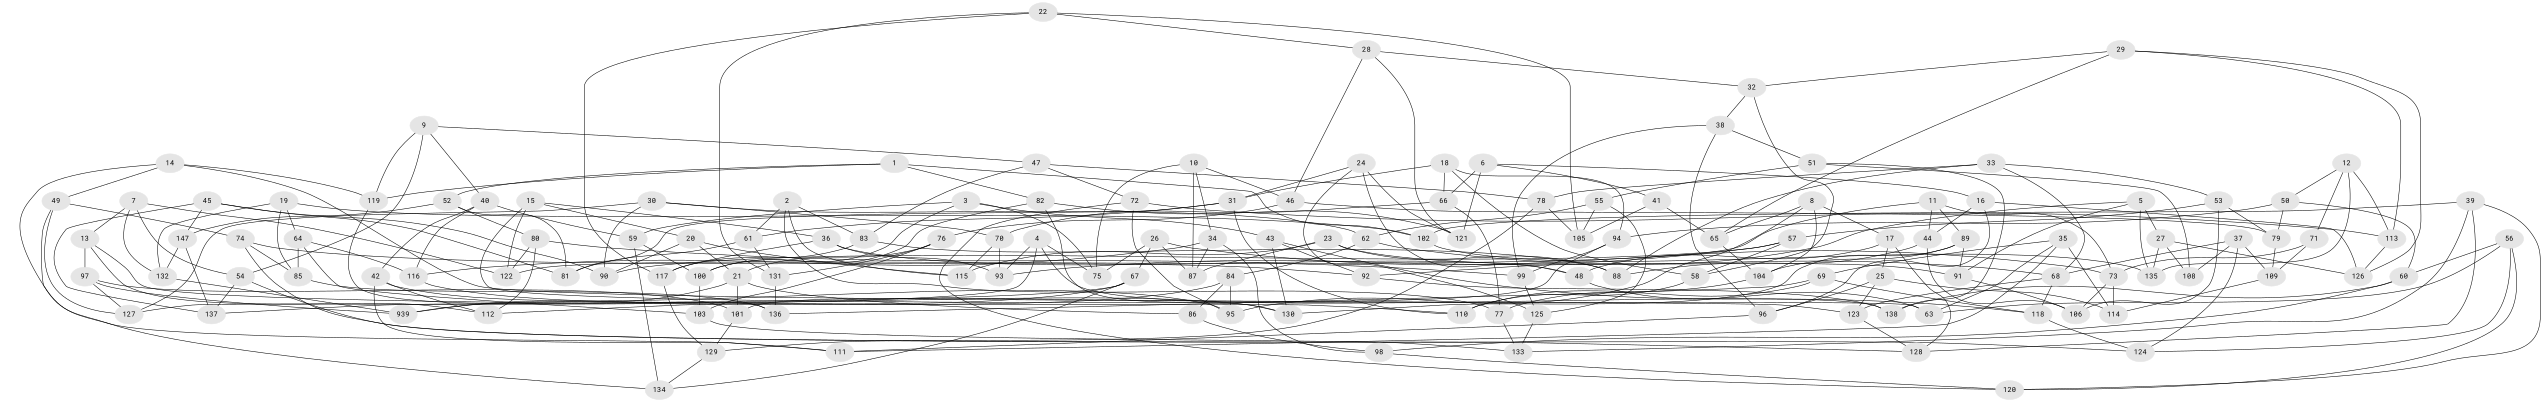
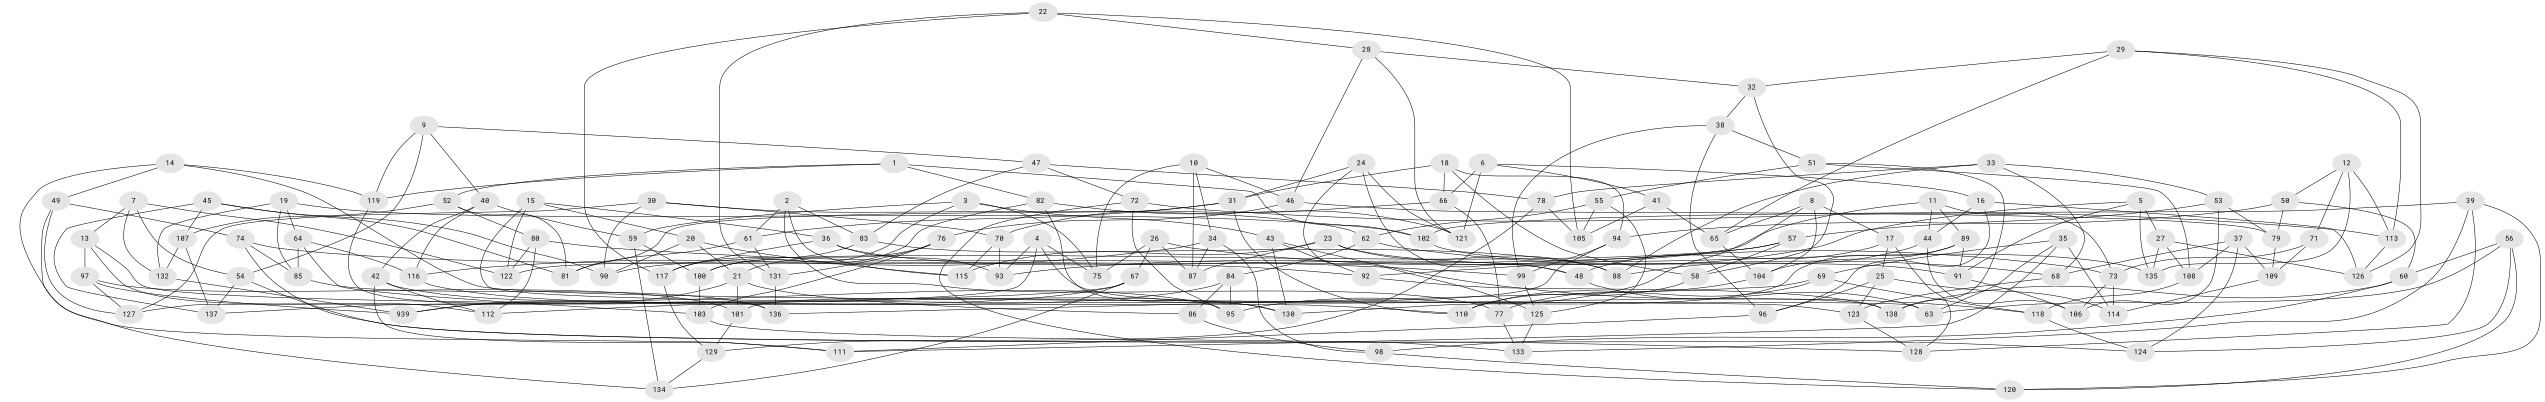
node "147": label "147" -> "107"
edge "68" -- "118": now "108" -- "118"
